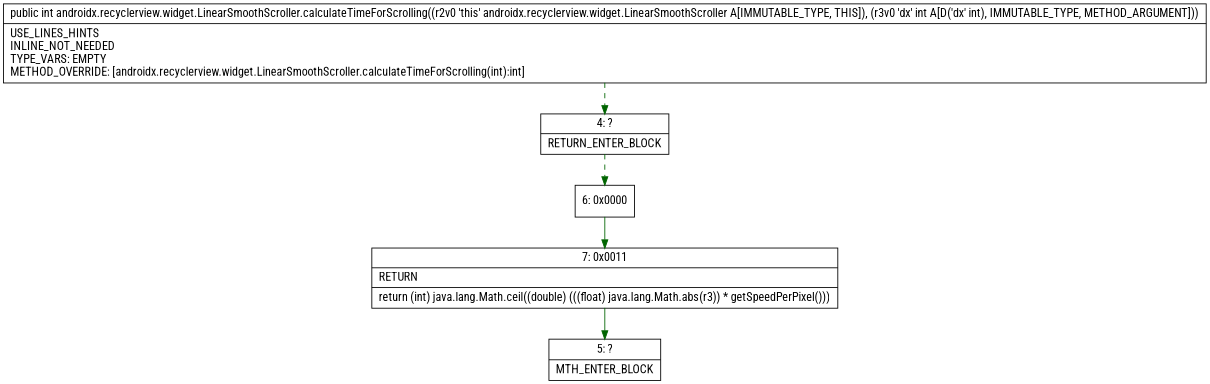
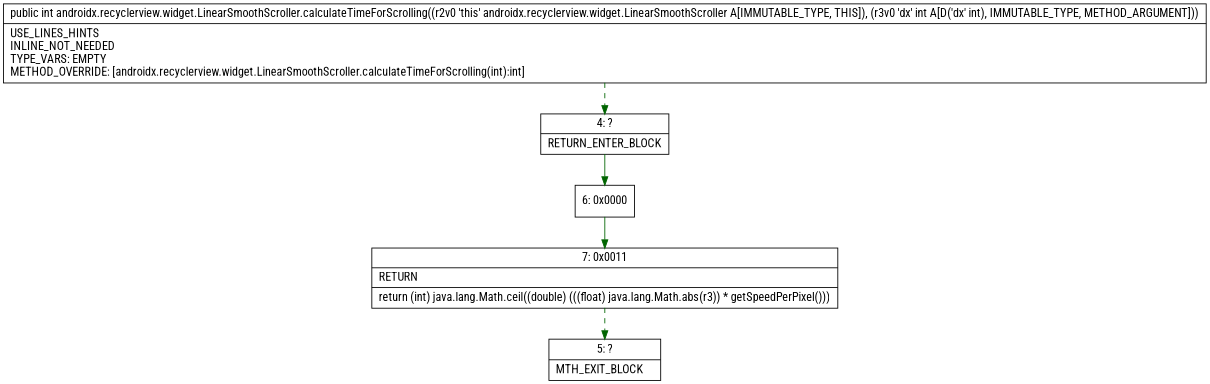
edge "4: ?" -> "6: 0x0000": style dashed -> solid
edge "7: 0x0011" -> "5: ?": style solid -> dashed
node "5: ?": text "MTH_ENTER_BLOCK" -> "MTH_EXIT_BLOCK"
